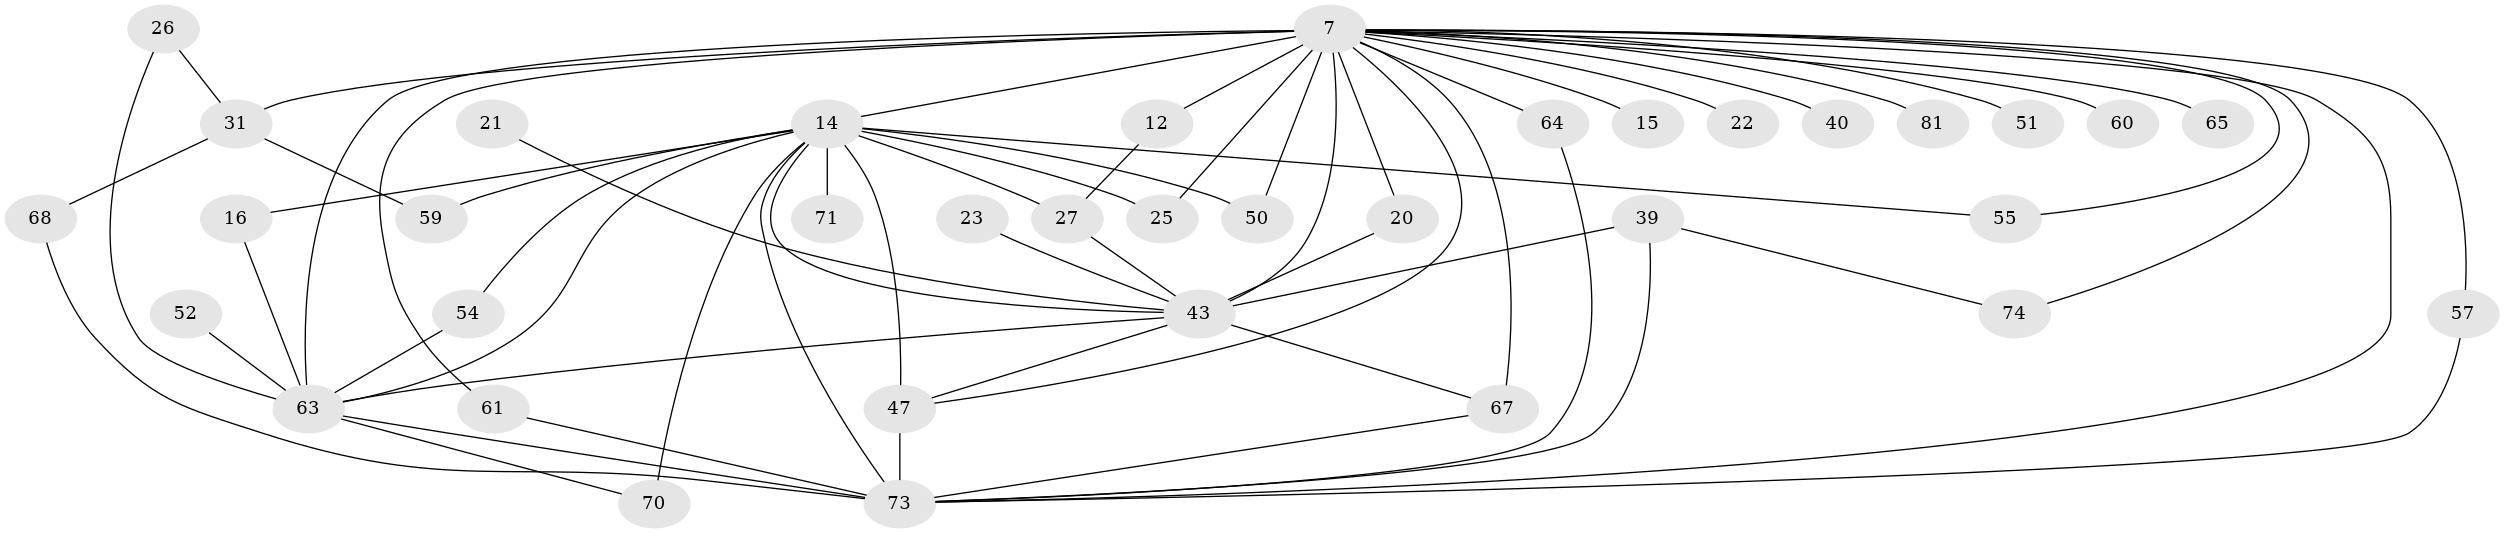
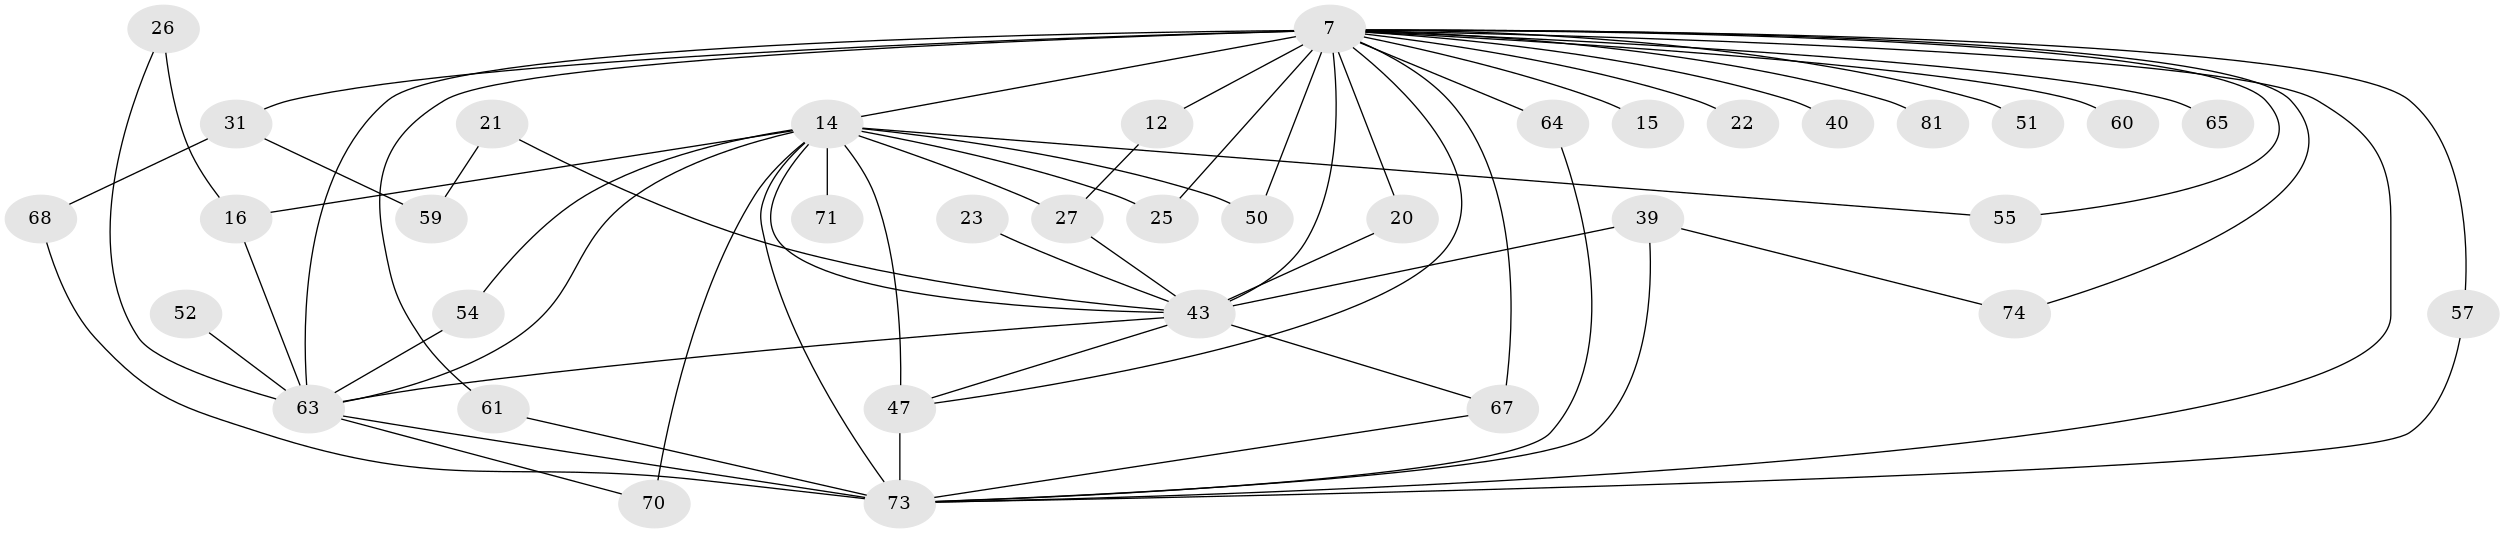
edge "26" -- "31": now "26" -- "16"
edge "14" -- "59": now "21" -- "59"
